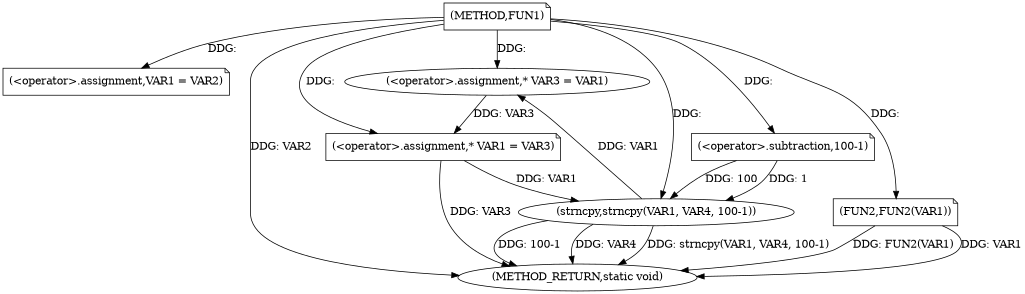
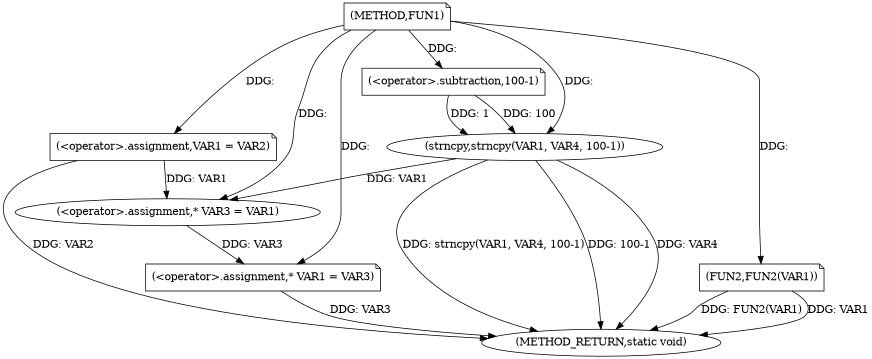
edge "(METHOD,FUN1)" -> "(METHOD_RETURN,static void)": now "(<operator>.assignment,VAR1 = VAR2)" -> "(METHOD_RETURN,static void)"
edge "(<operator>.assignment,VAR1 = VAR2)" -> "(<operator>.assignment,* VAR3 = VAR1)": added, label "DDG: VAR1"
edge "(<operator>.assignment,* VAR1 = VAR3)" -> "(strncpy,strncpy(VAR1, VAR4, 100-1))": removed, label "DDG: VAR1"
